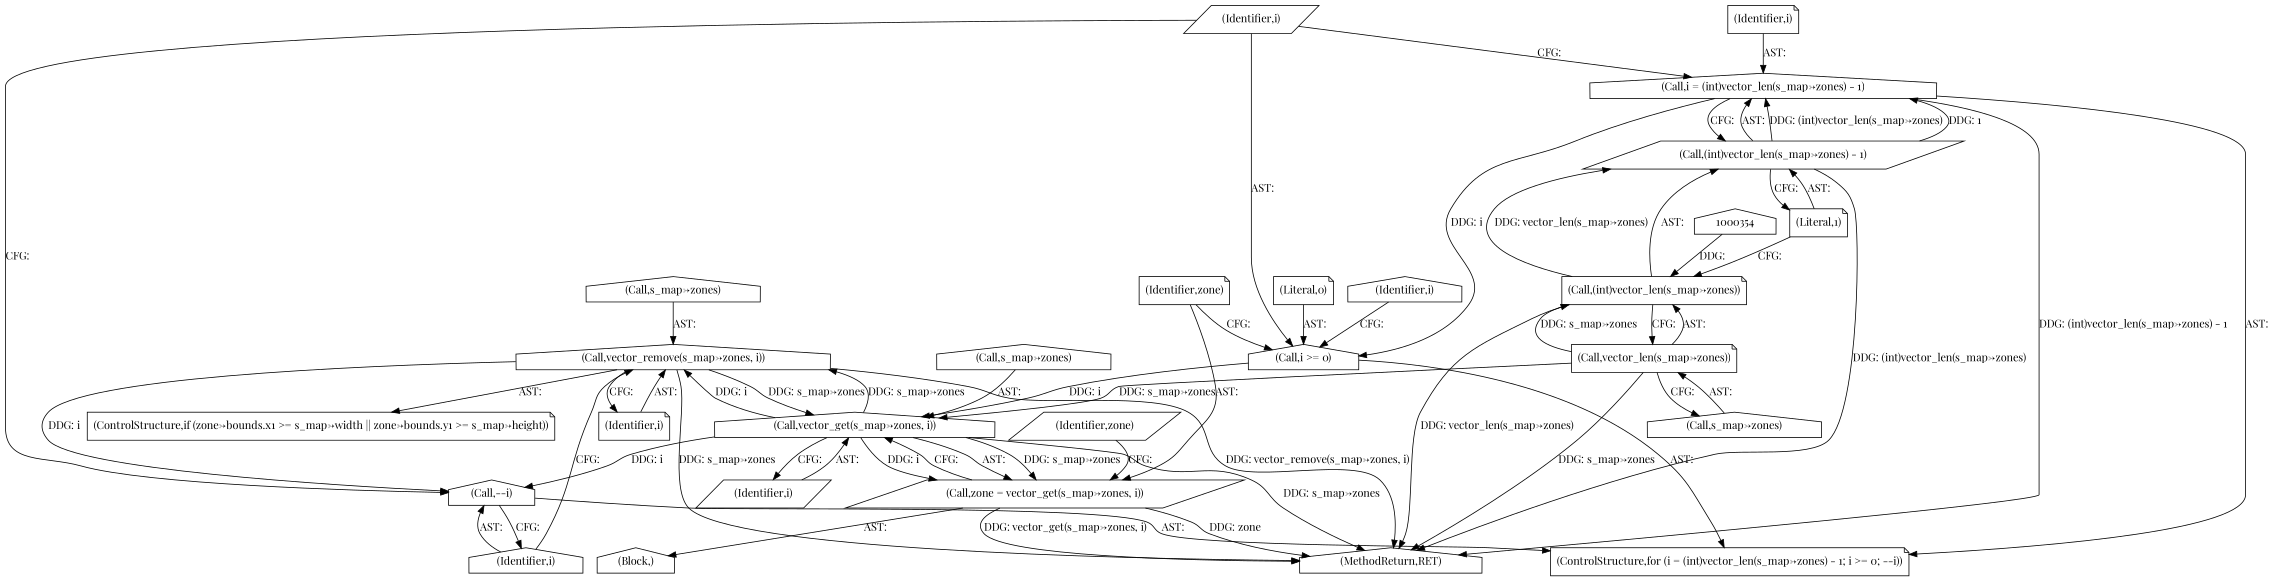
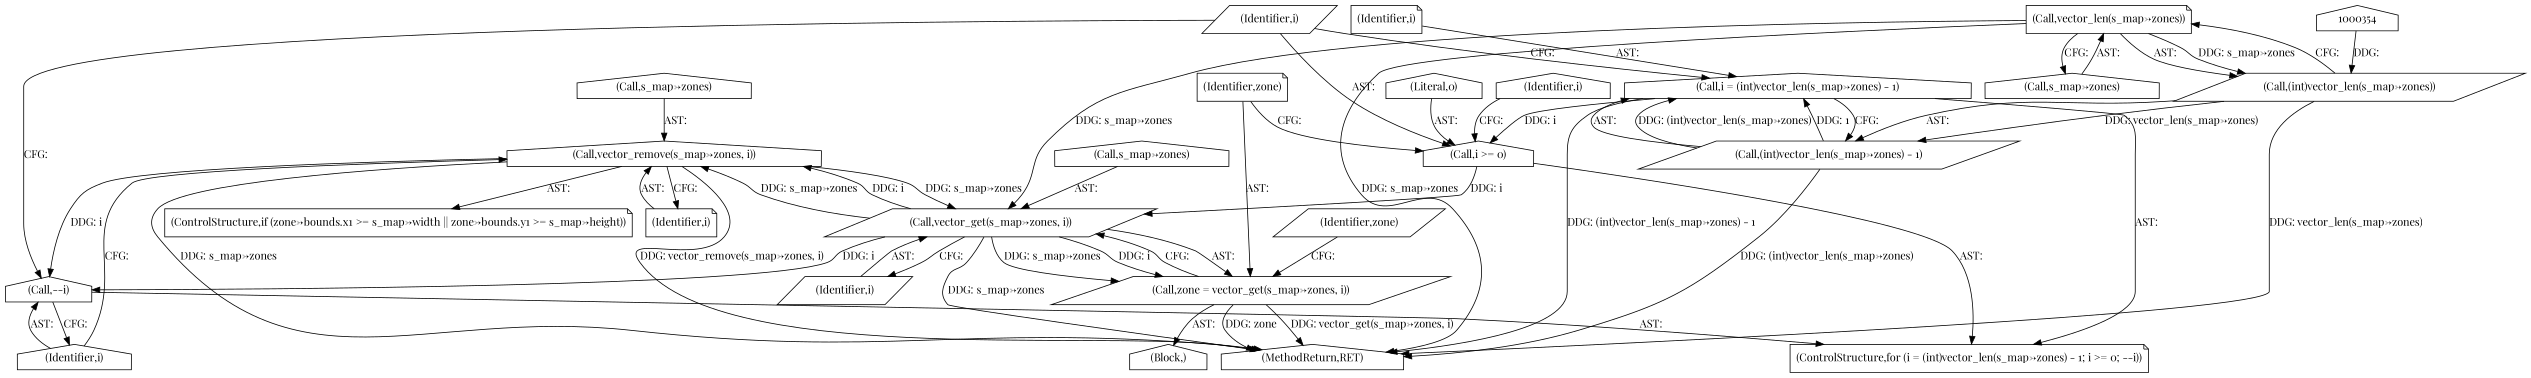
node "(Literal,1)": removed
node "(Literal,0)": shape note -> house
node "(Call,(int)vector_len(s_map->zones))": shape note -> parallelogram
node "(Call,vector_get(s_map->zones, i))": shape house -> parallelogram
